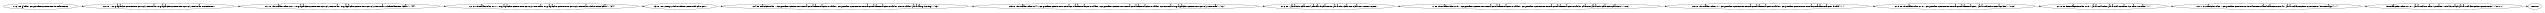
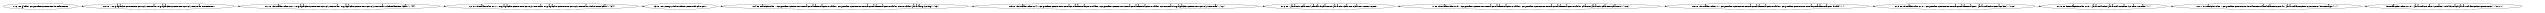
node "return": removed
